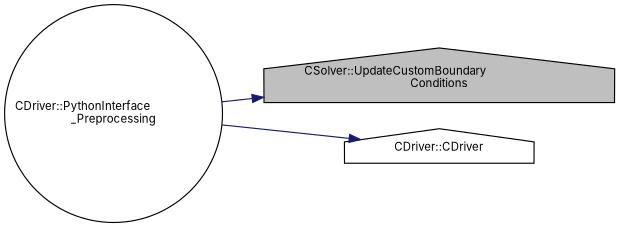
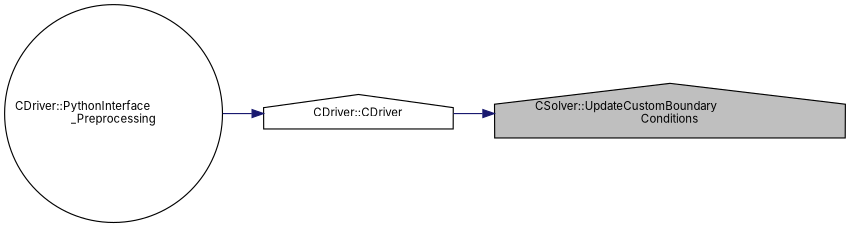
edge "CDriver::PythonInterface _Preprocessing" -> "CSolver::UpdateCustomBoundary Conditions": now "CDriver::CDriver" -> "CSolver::UpdateCustomBoundary Conditions"
